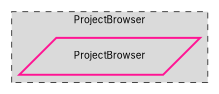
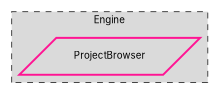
cluster "ProjectBrowser": label "ProjectBrowser" -> "Engine"
